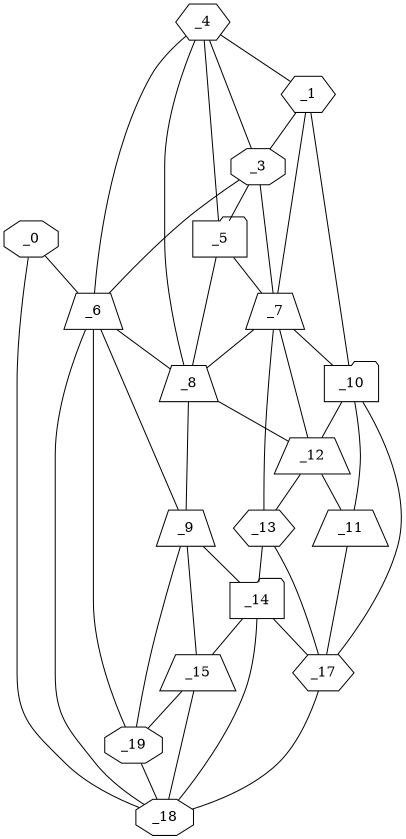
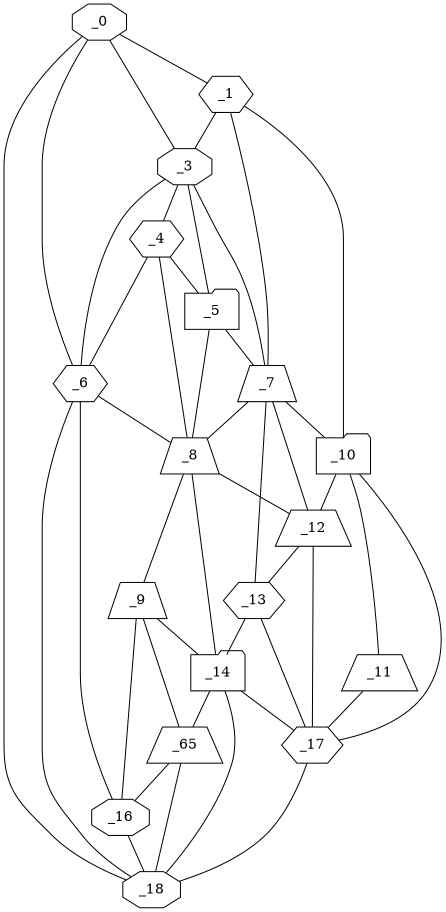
edge "_4" -- "_1": now "_0" -- "_1"
edge "_0" -- "_3": added
node "_6": shape trapezium -> hexagon
edge "_6" -- "_9": removed
edge "_12" -- "_11": now "_12" -- "_17"
edge "_8" -- "_14": added
node "_15": label "_15" -> "_65"
node "_19": label "_19" -> "_16"
